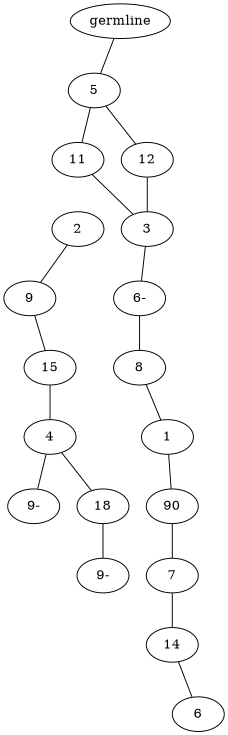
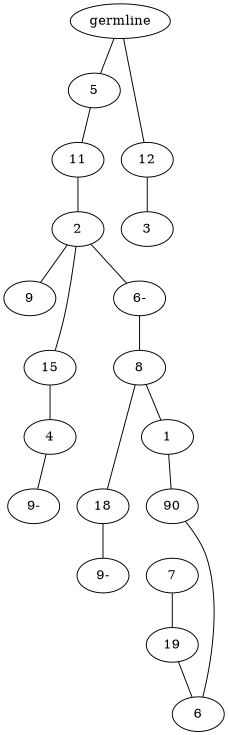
edge "5" -- "12": now "germline" -- "12"
edge "11" -- "3": now "11" -- "2"
edge "3" -- "6-": now "2" -- "6-"
edge "9" -- "15": now "2" -- "15"
edge "4" -- "18": now "8" -- "18"
edge "90" -- "7": now "90" -- "6"
node "14": label "14" -> "19"
